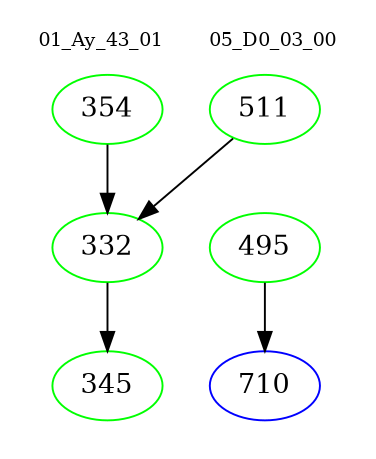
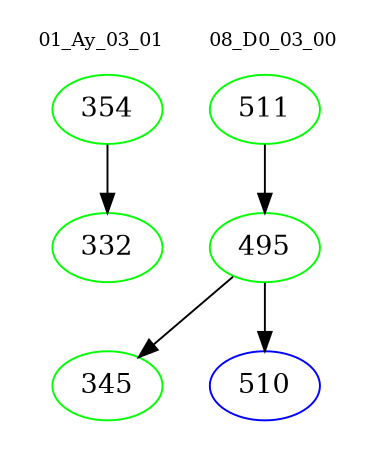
cluster "01_Ay_43_01": label "01_Ay_43_01" -> "01_Ay_03_01"
cluster "05_D0_03_00": label "05_D0_03_00" -> "08_D0_03_00"
edge "511" -> "332": now "511" -> "495"
edge "332" -> "345": now "495" -> "345"
node "710": label "710" -> "510"
